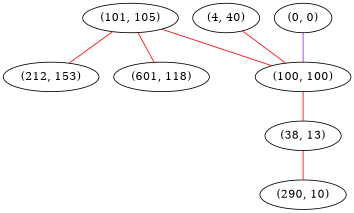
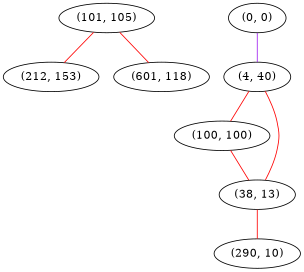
edge "(101, 105)" -- "(100, 100)": removed
edge "(0, 0)" -- "(100, 100)": now "(0, 0)" -- "(4, 40)"
edge "(4, 40)" -- "(38, 13)": added
